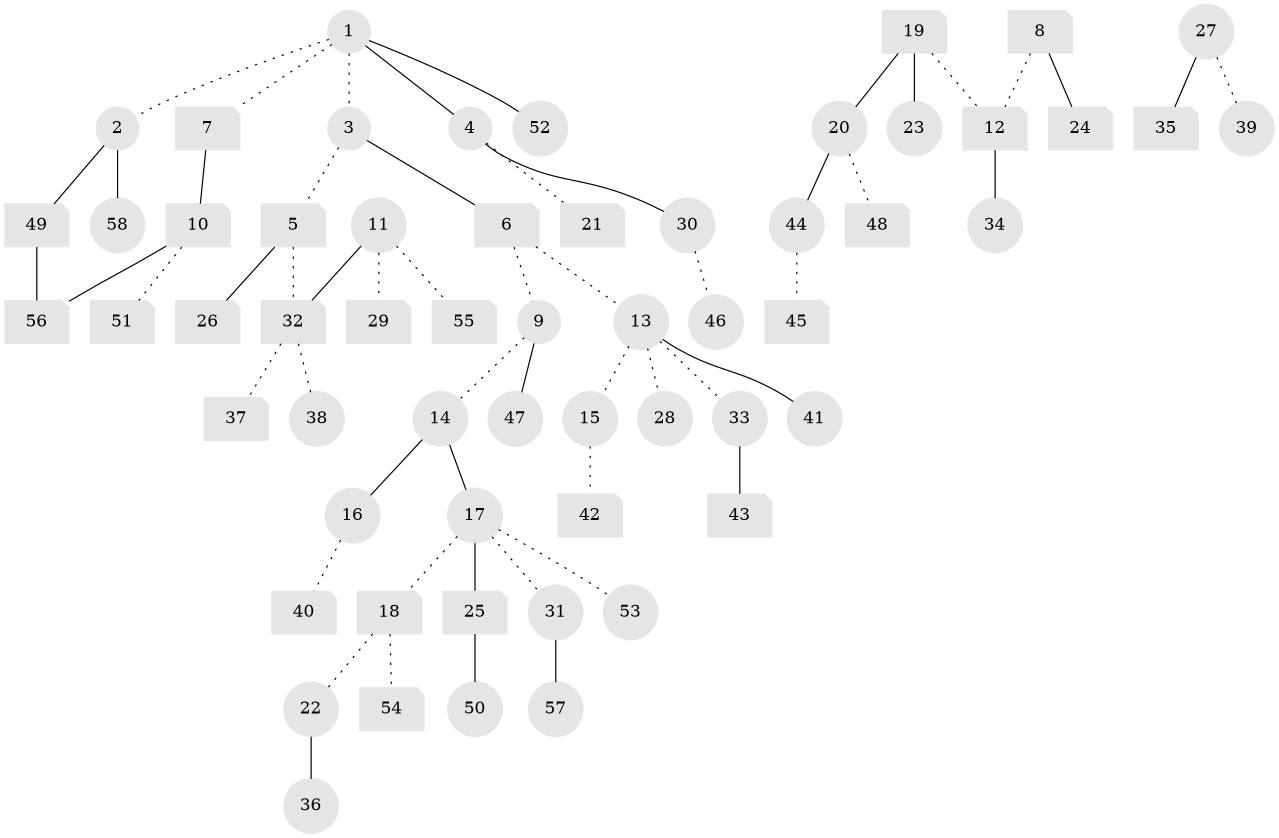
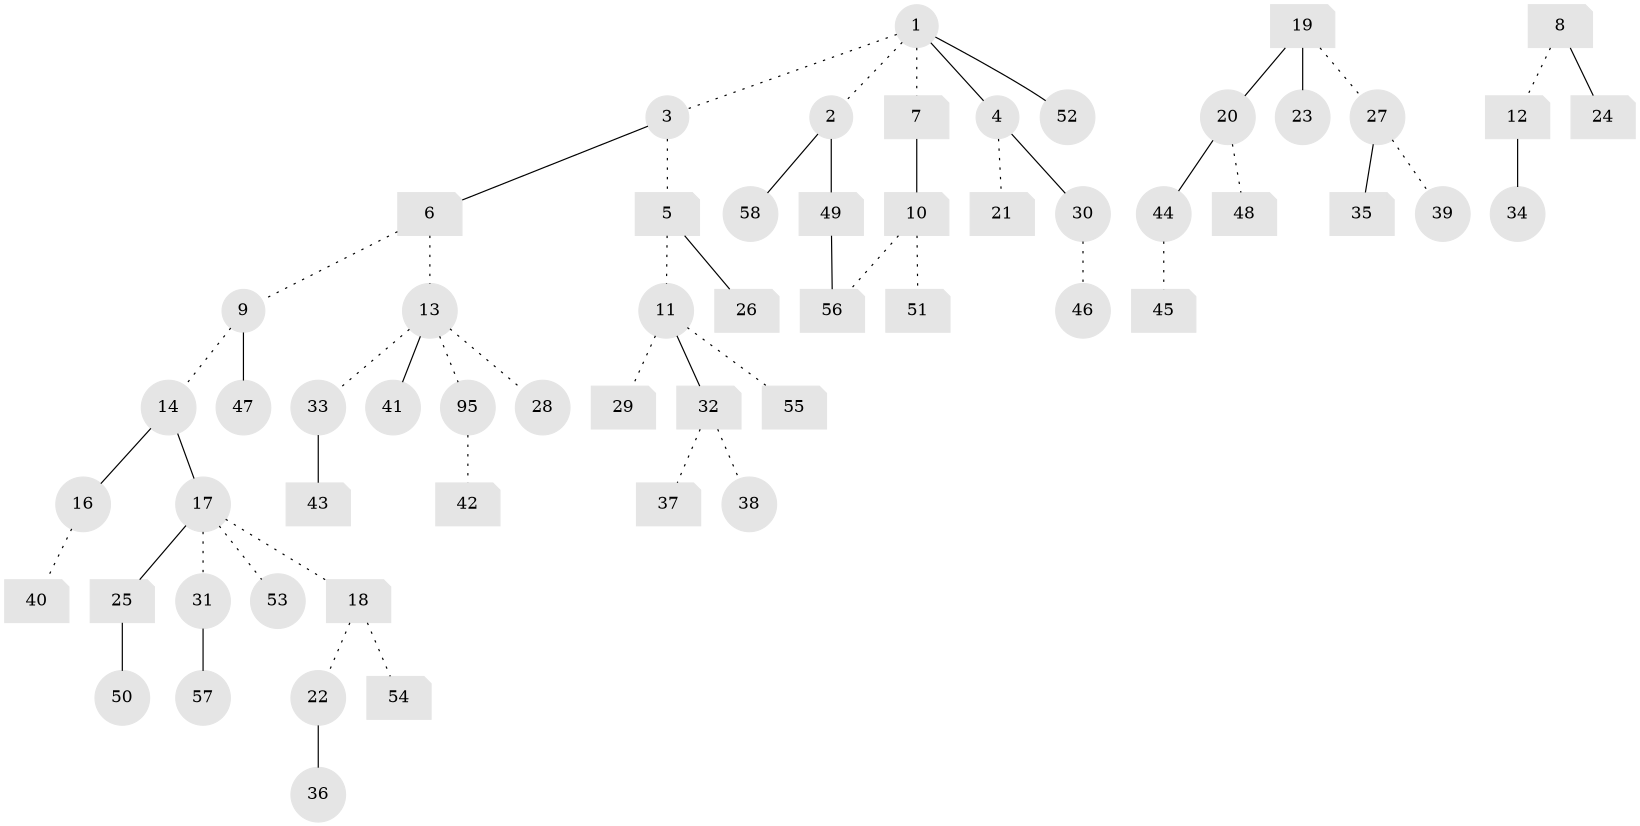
edge "19" -- "12": now "19" -- "27"
edge "10" -- "56": style solid -> dotted
edge "5" -- "32": now "5" -- "11"
node "15": label "15" -> "95"
